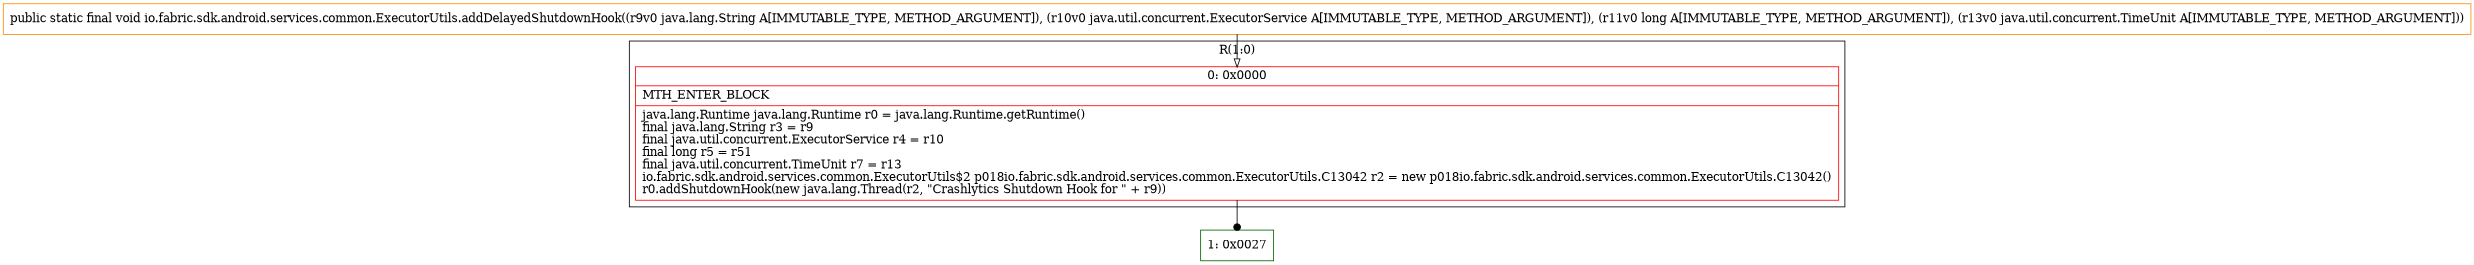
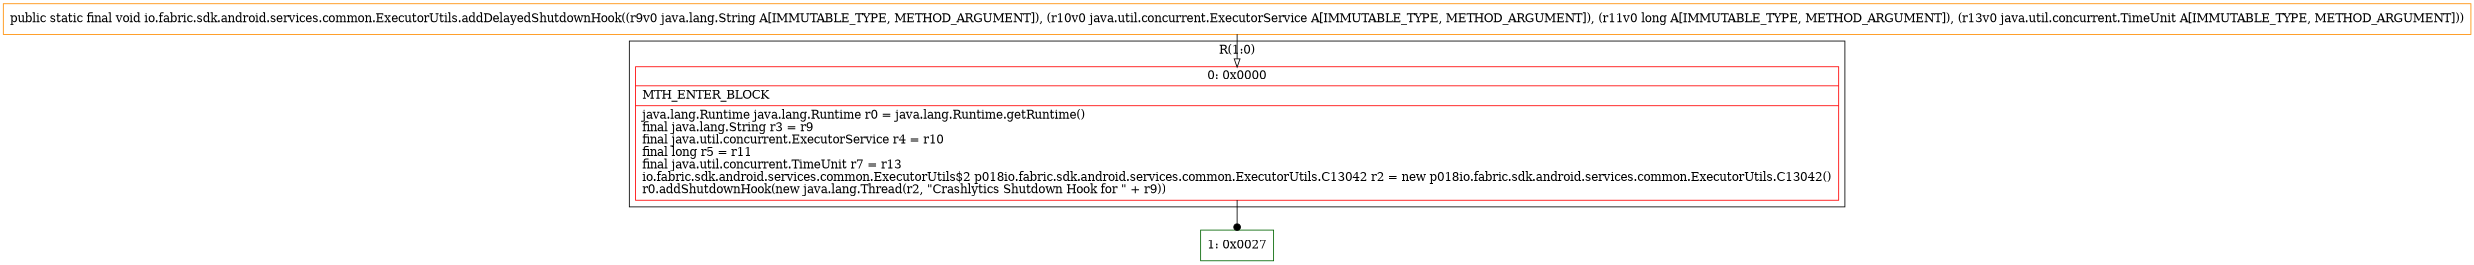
node "0: 0x0000": text "final long r5 = r51" -> "final long r5 = r11"
